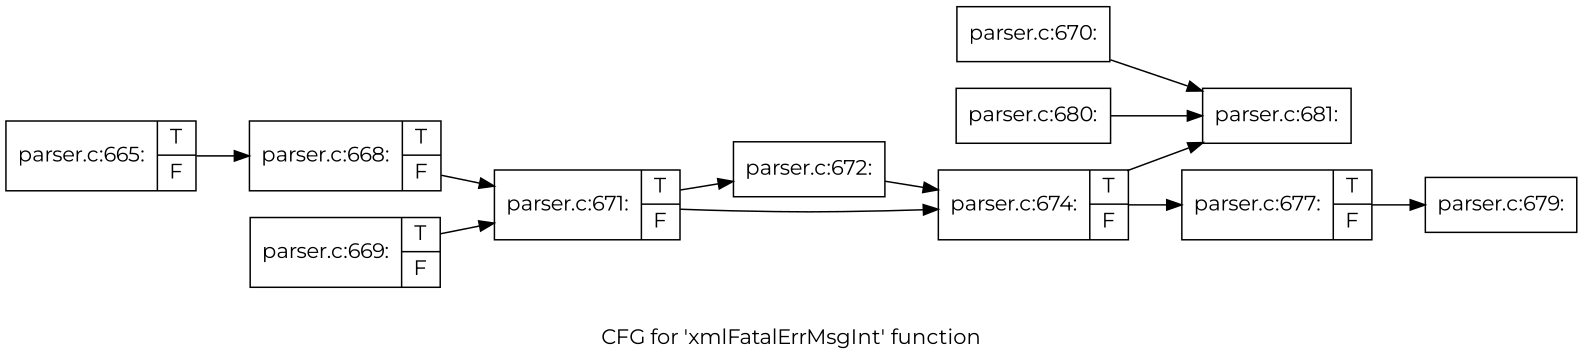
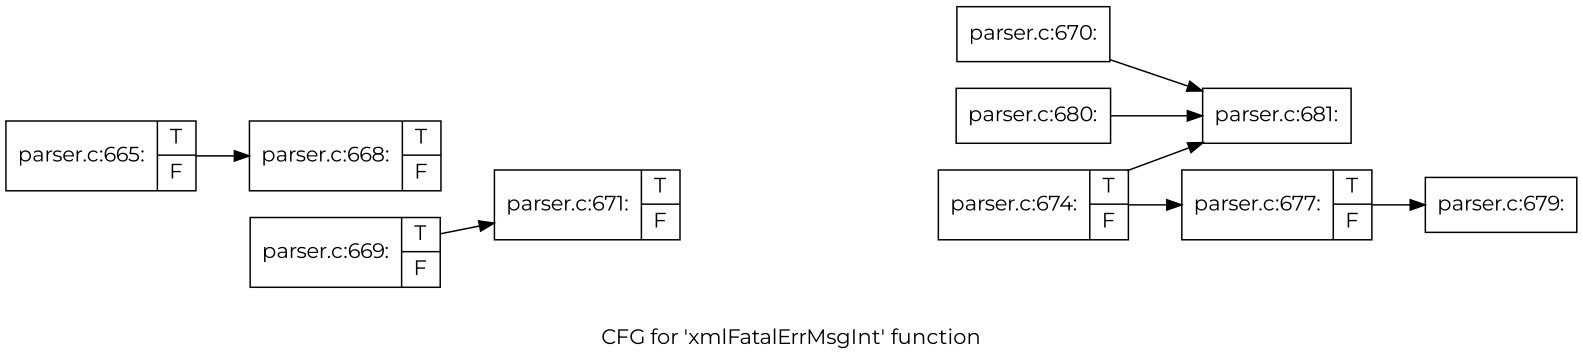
node "parser.c:672:": removed
edge "parser.c:668:" -> "parser.c:671:": removed
edge "parser.c:671:" -> "parser.c:674:": removed
